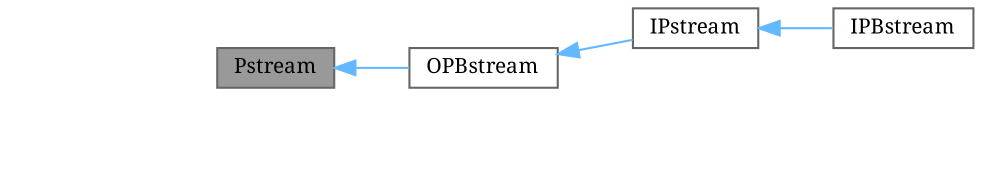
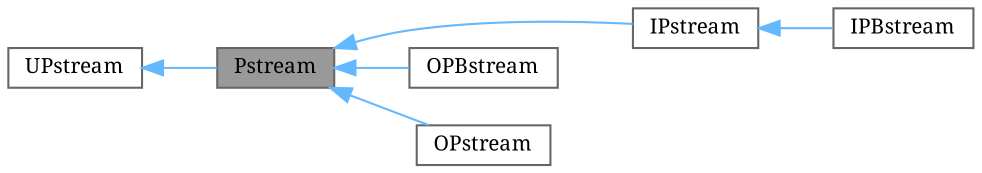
edge "IPstream" -> "OPBstream": now "IPstream" -> "Pstream"
node "UPstream": added
node "OPstream": added
